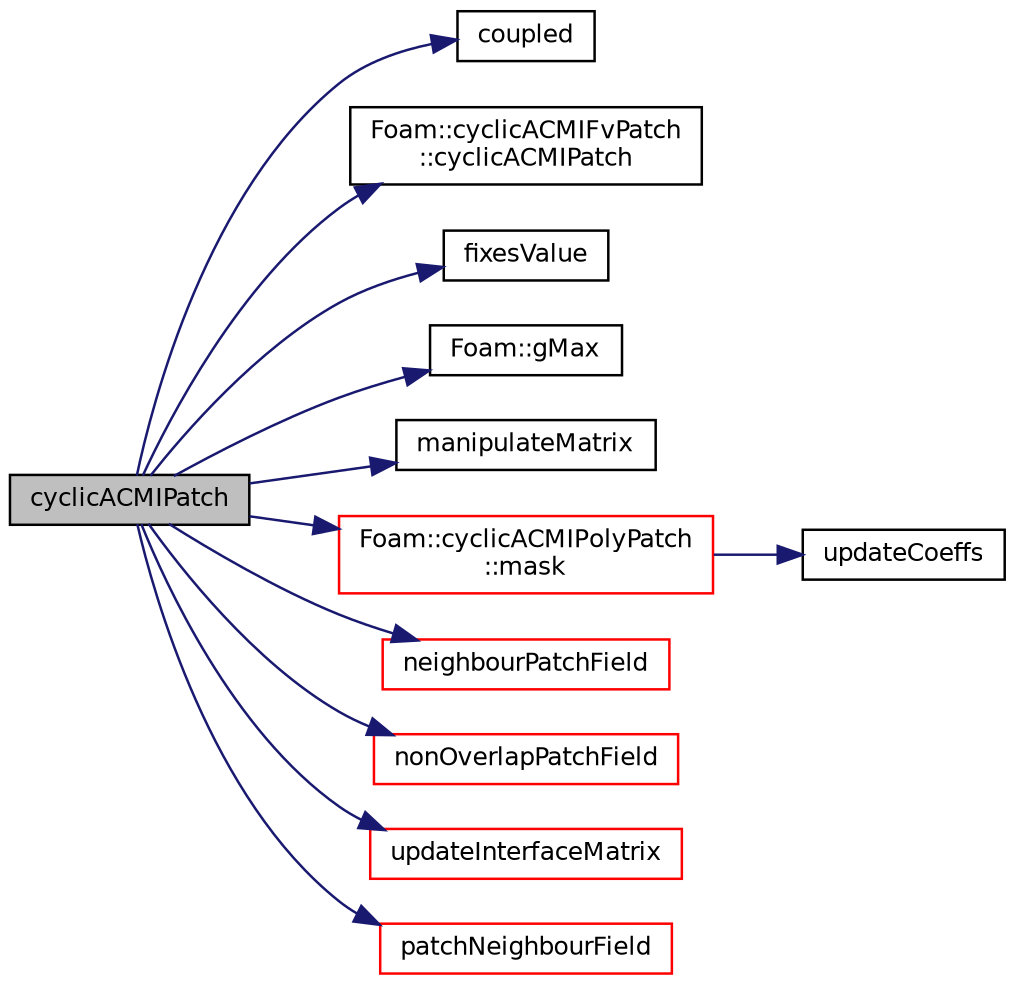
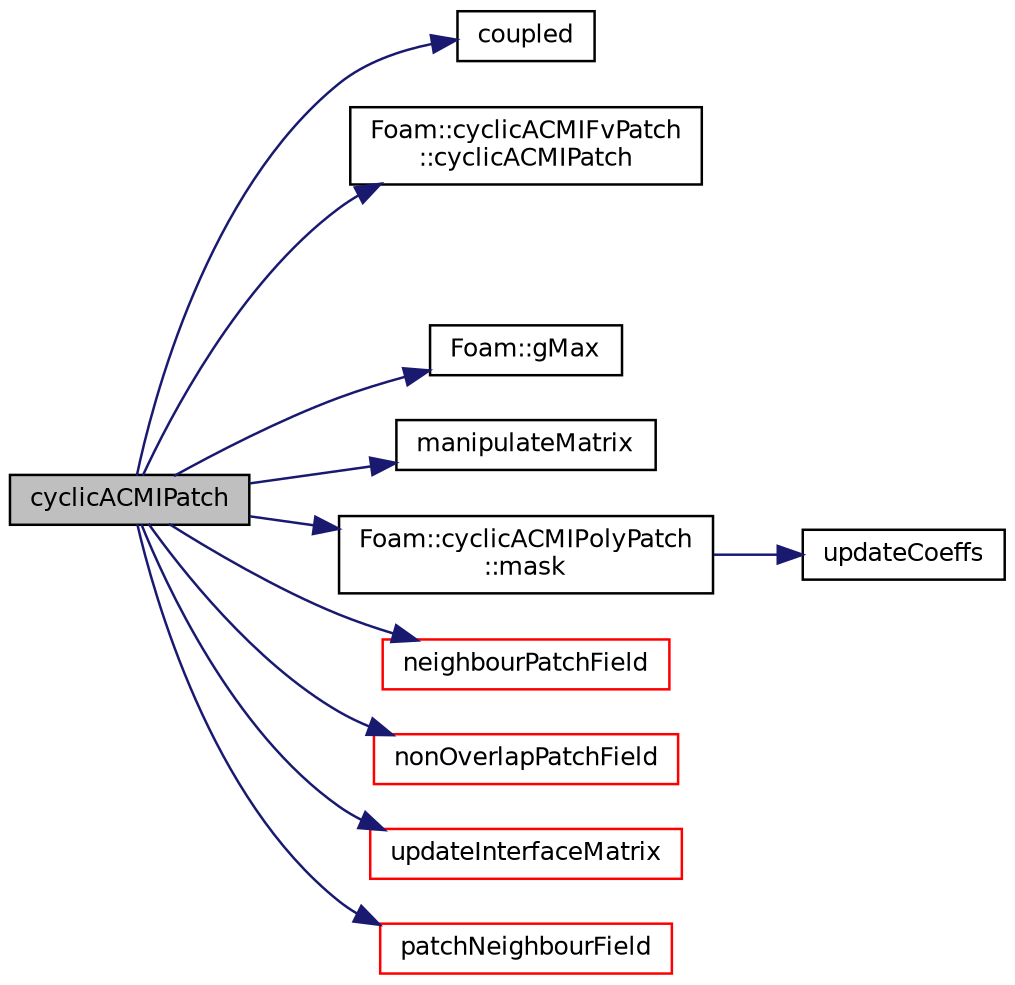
node "fixesValue": removed
node "Foam::cyclicACMIPolyPatch ::mask": color red -> black
